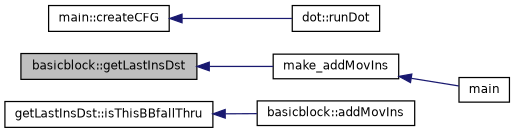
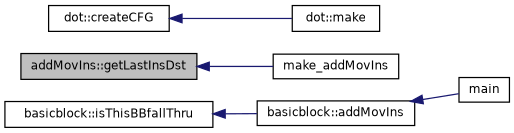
node "main::createCFG": label "main::createCFG" -> "dot::createCFG"
node "dot::runDot": label "dot::runDot" -> "dot::make"
node "basicblock::getLastInsDst": label "basicblock::getLastInsDst" -> "addMovIns::getLastInsDst"
edge "main" -> "make_addMovIns": now "main" -> "basicblock::addMovIns"
node "getLastInsDst::isThisBBfallThru": label "getLastInsDst::isThisBBfallThru" -> "basicblock::isThisBBfallThru"
